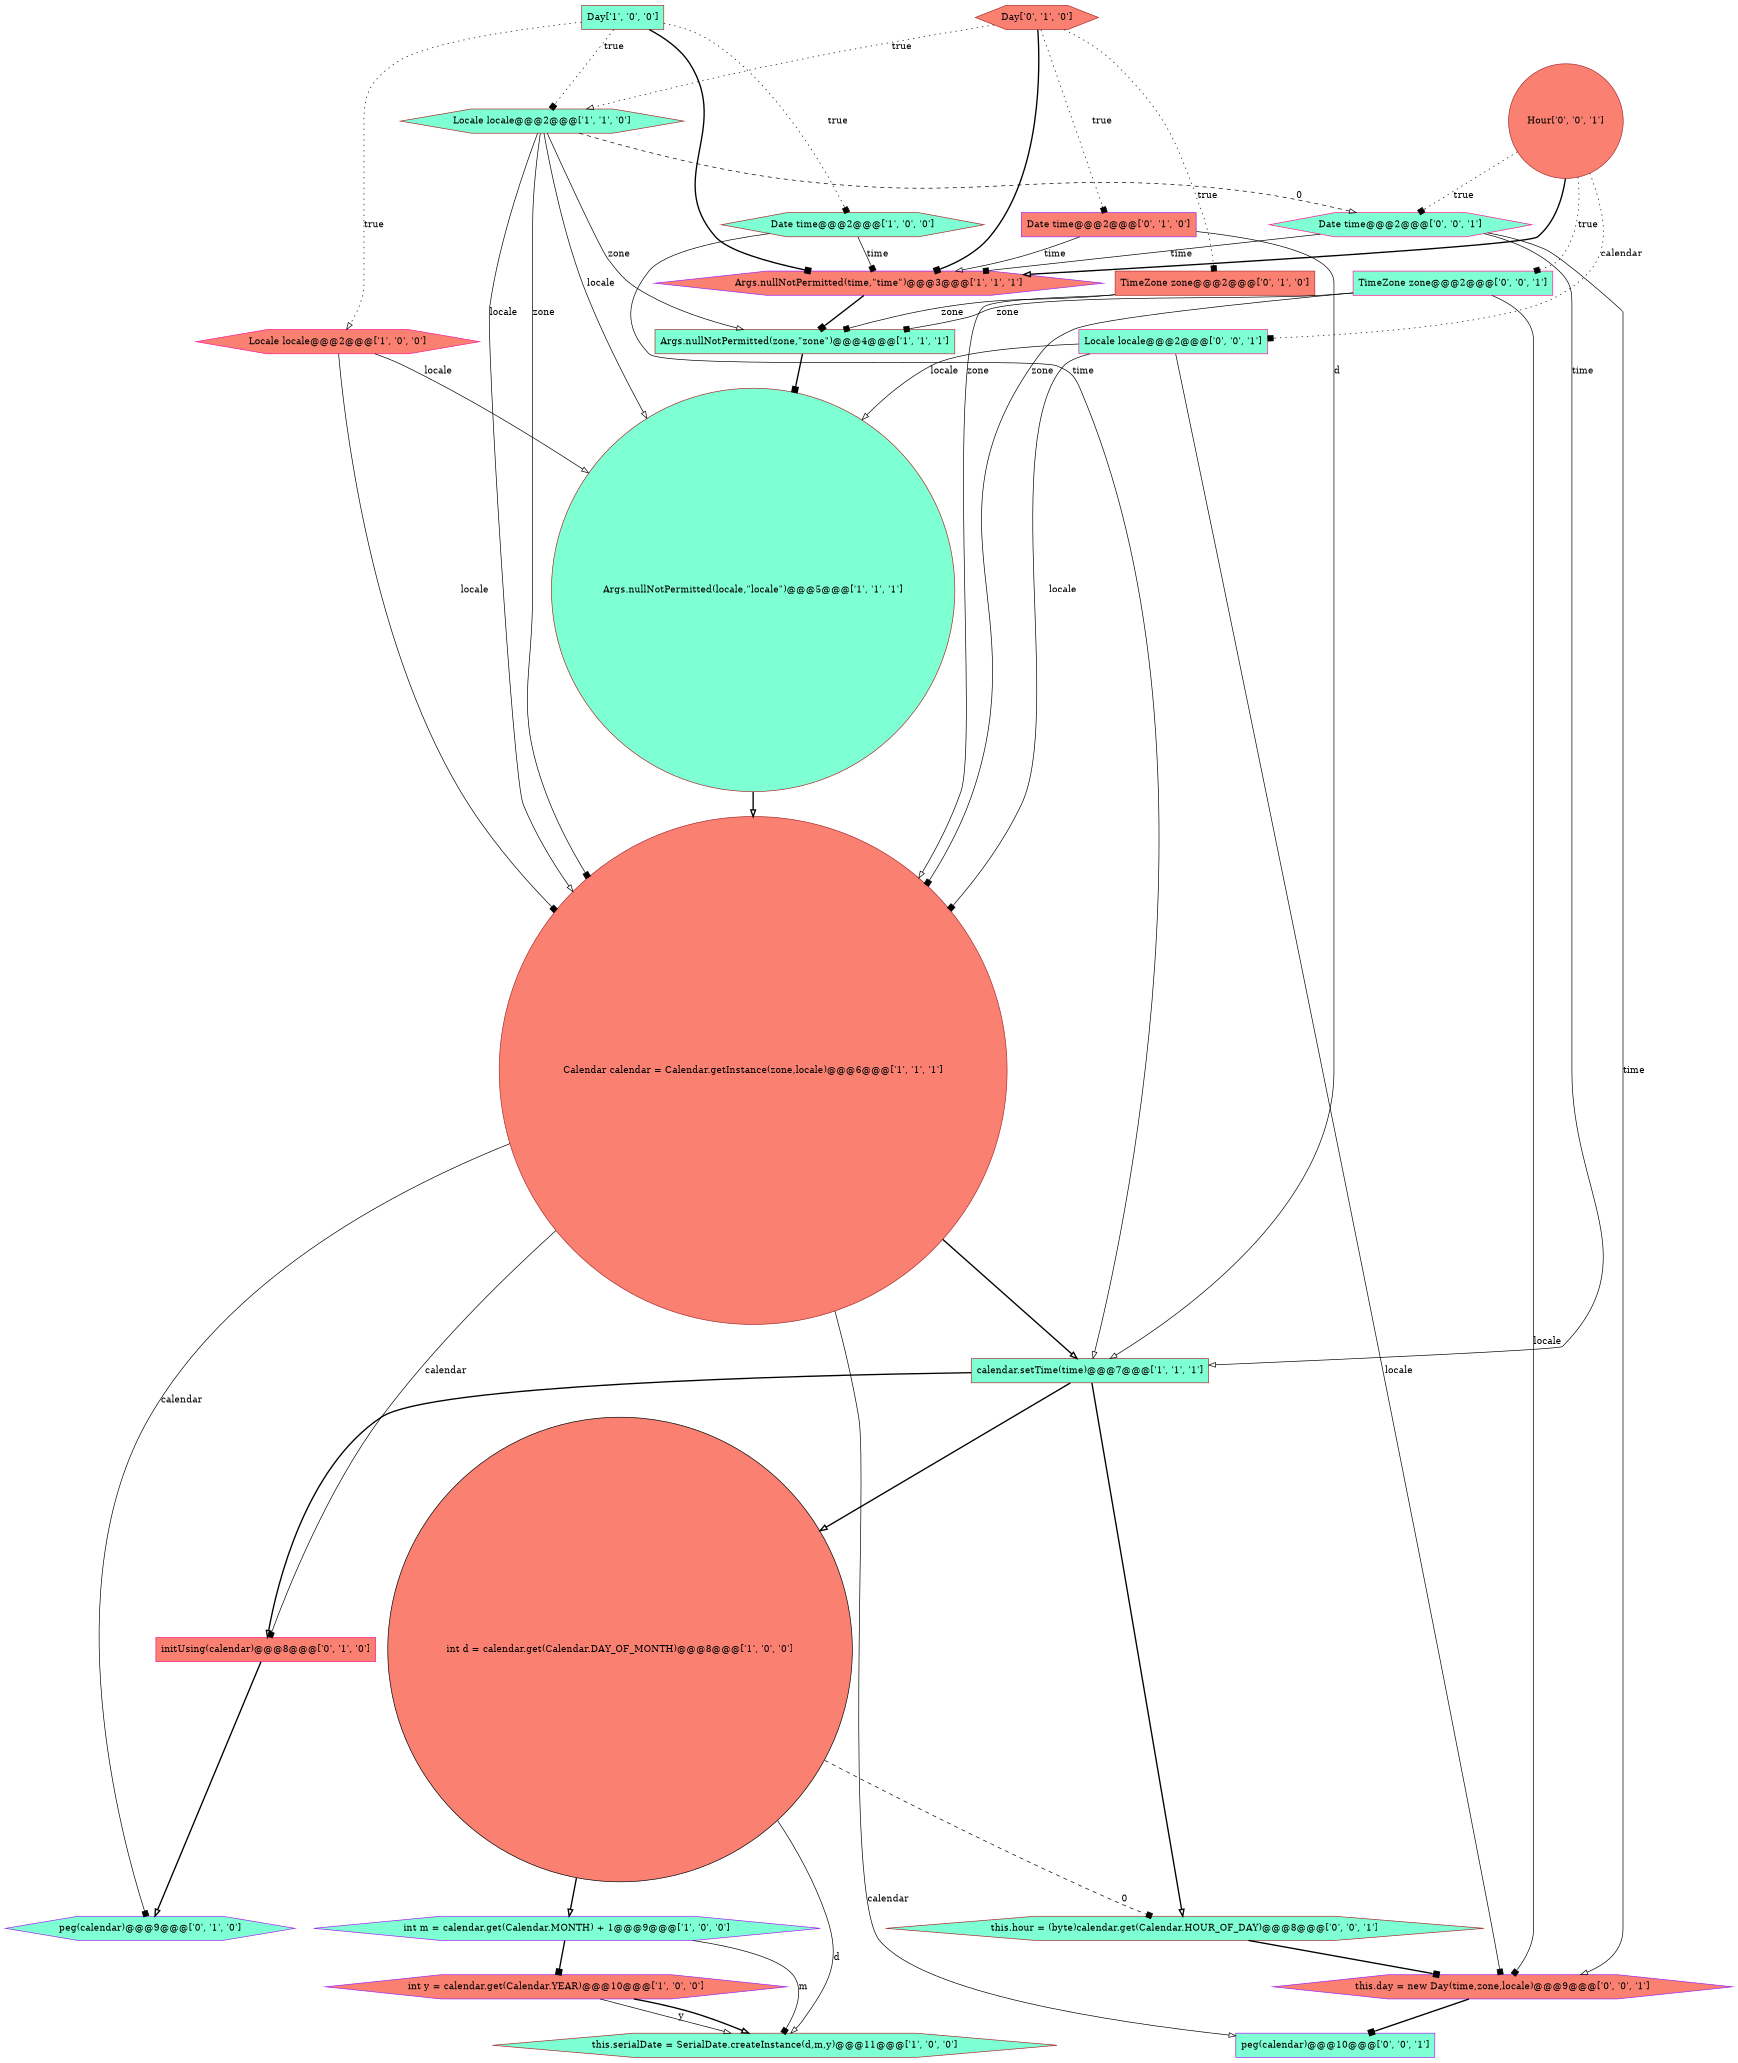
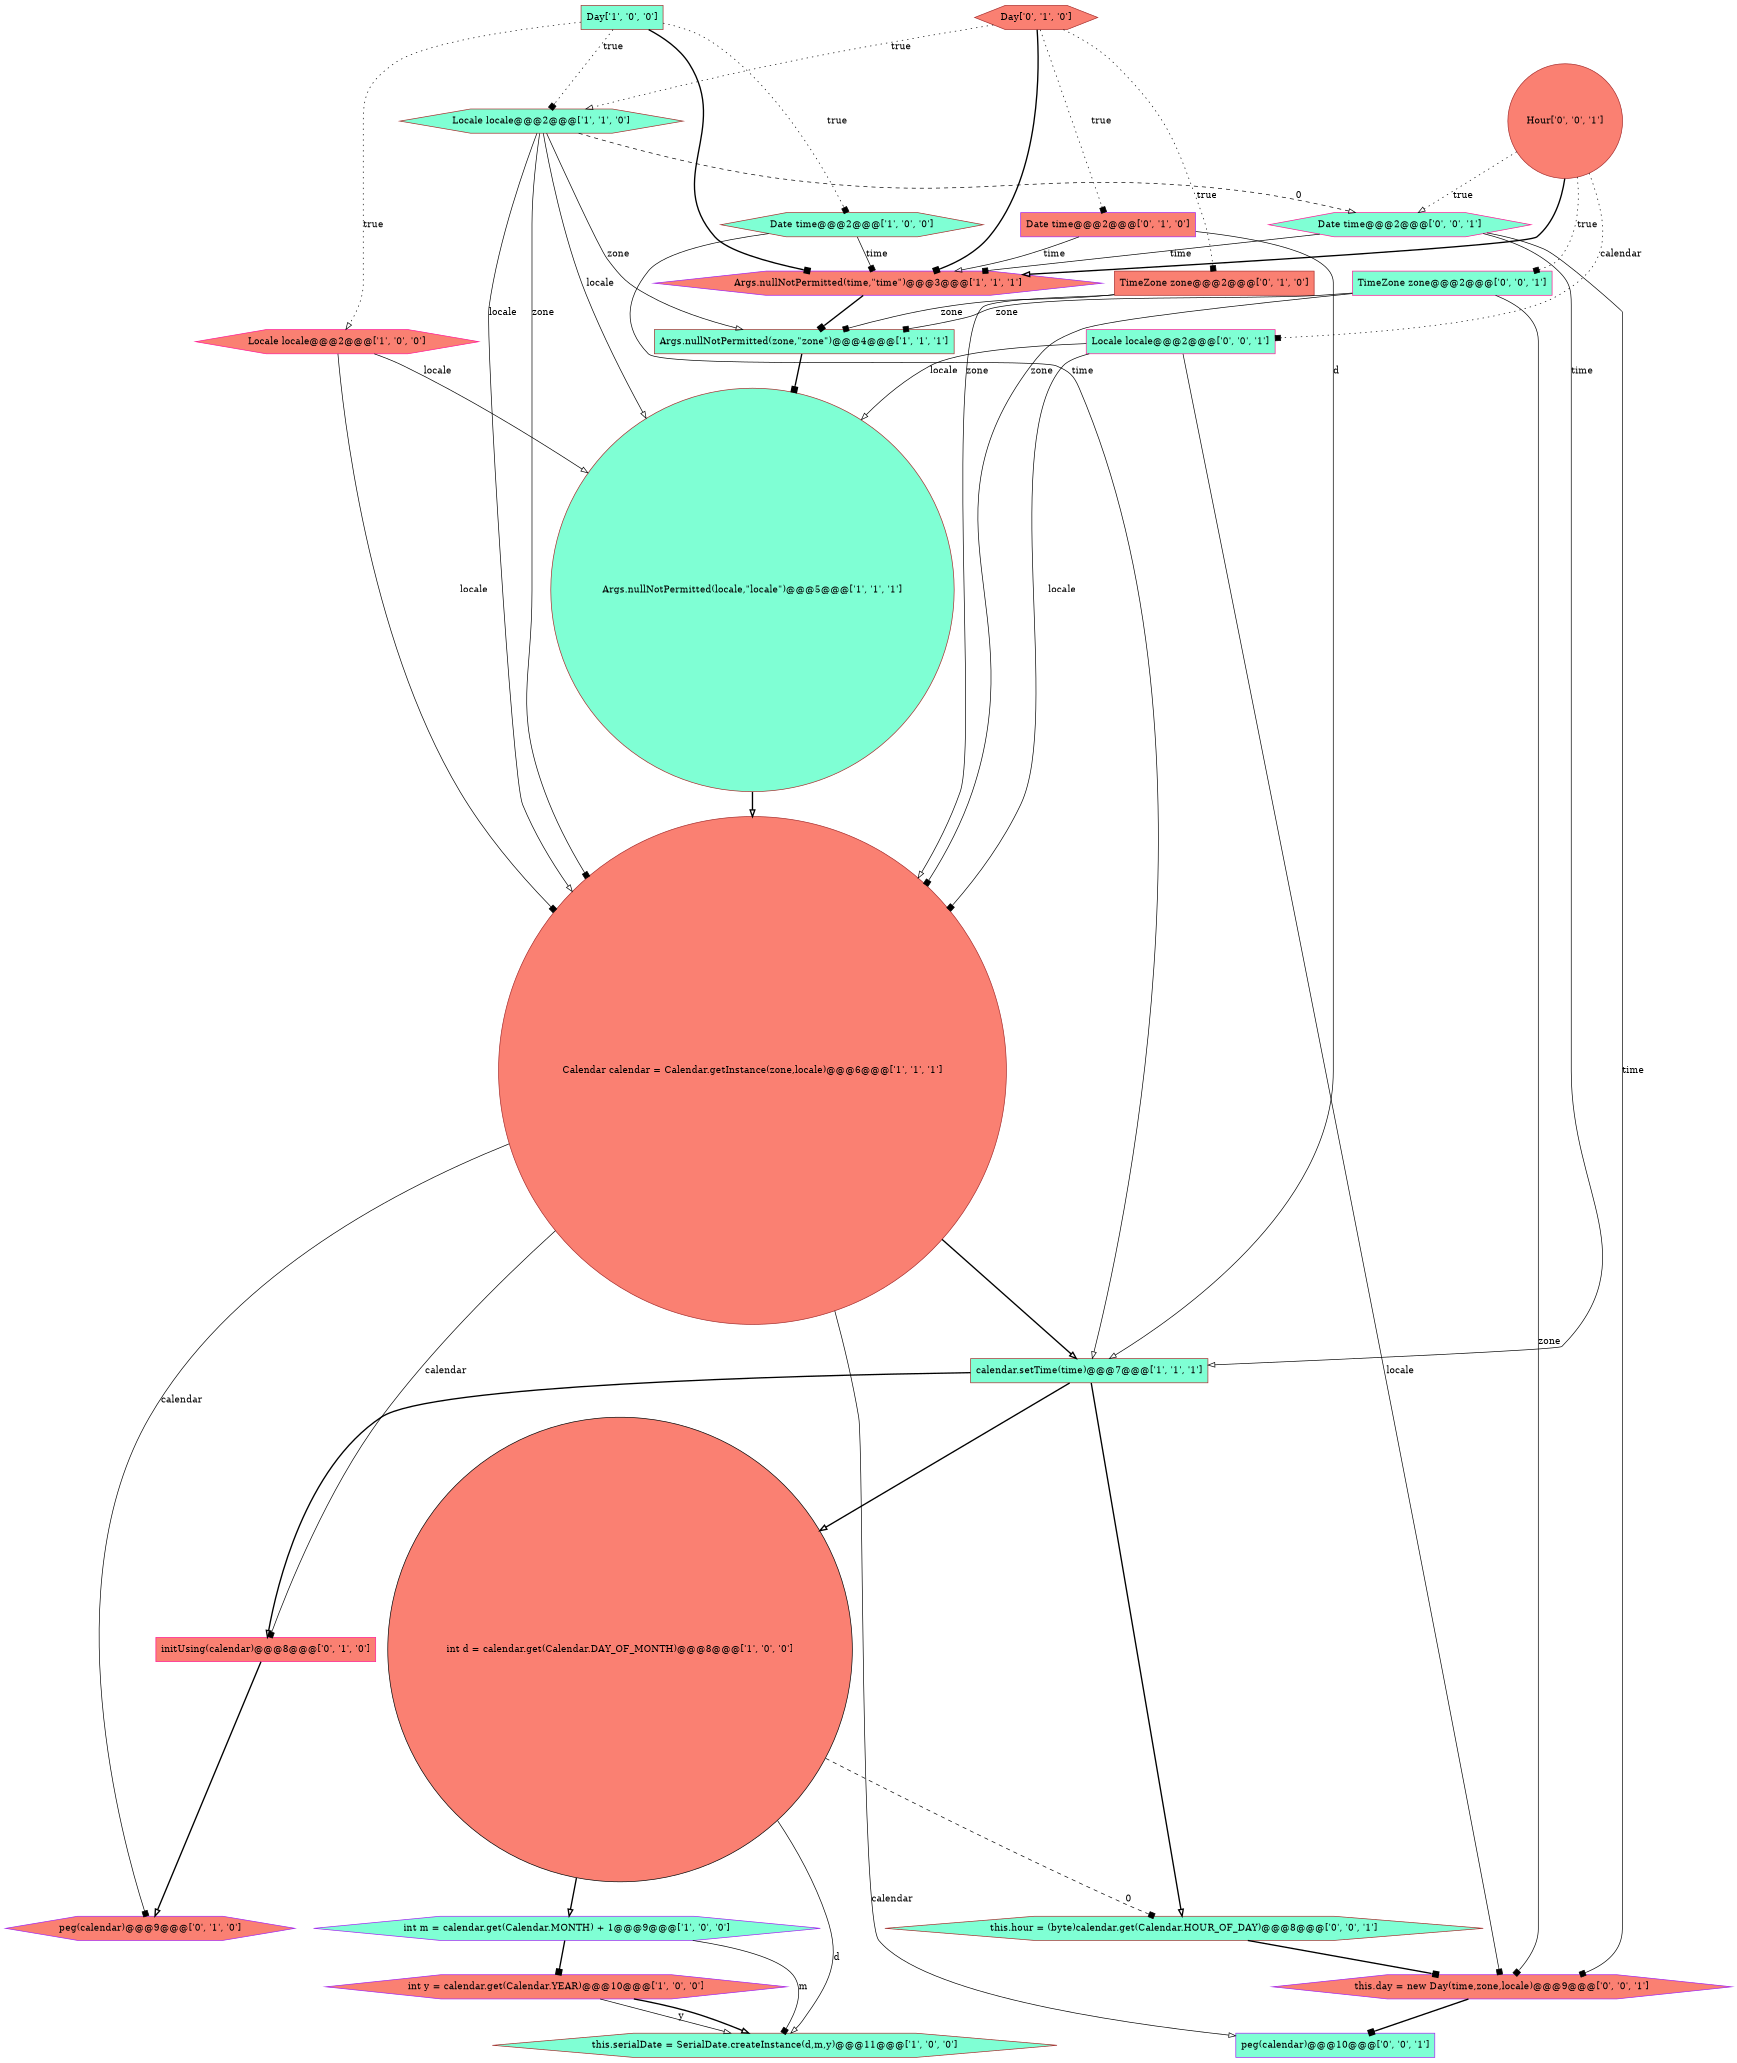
edge "Hour['0', '0', '1']" -> "Date time@@@2@@@['0', '0', '1']": arrowhead box -> onormal
edge "Date time@@@2@@@['0', '0', '1']" -> "this.day = new Day(time,zone,locale)@@@9@@@['0', '0', '1']": arrowhead onormal -> box
edge "TimeZone zone@@@2@@@['0', '0', '1']" -> "this.day = new Day(time,zone,locale)@@@9@@@['0', '0', '1']": label "locale" -> "zone"
node "peg(calendar)@@@9@@@['0', '1', '0']": fillcolor aquamarine -> salmon
